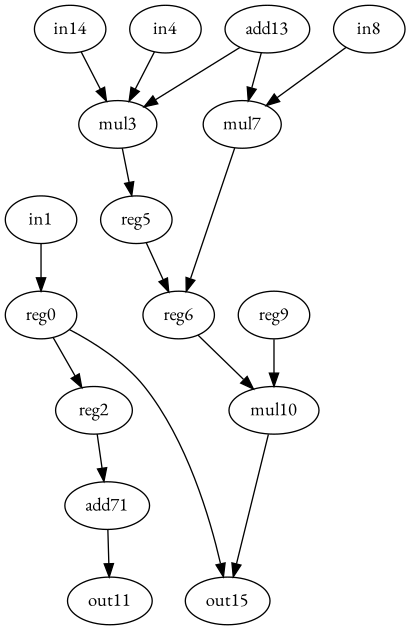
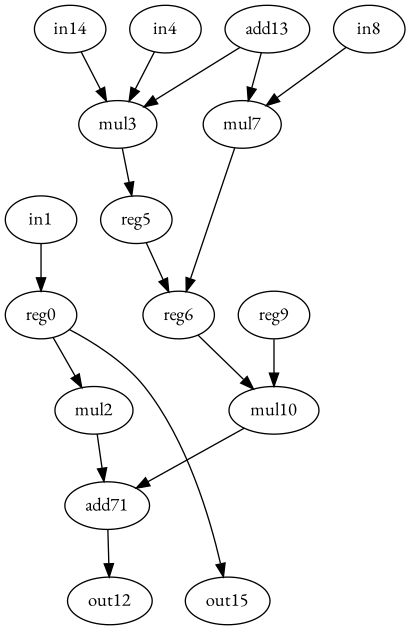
node "reg2": label "reg2" -> "mul2"
edge "mul10" -> "out15": now "mul10" -> "add71"
node "out11": label "out11" -> "out12"
